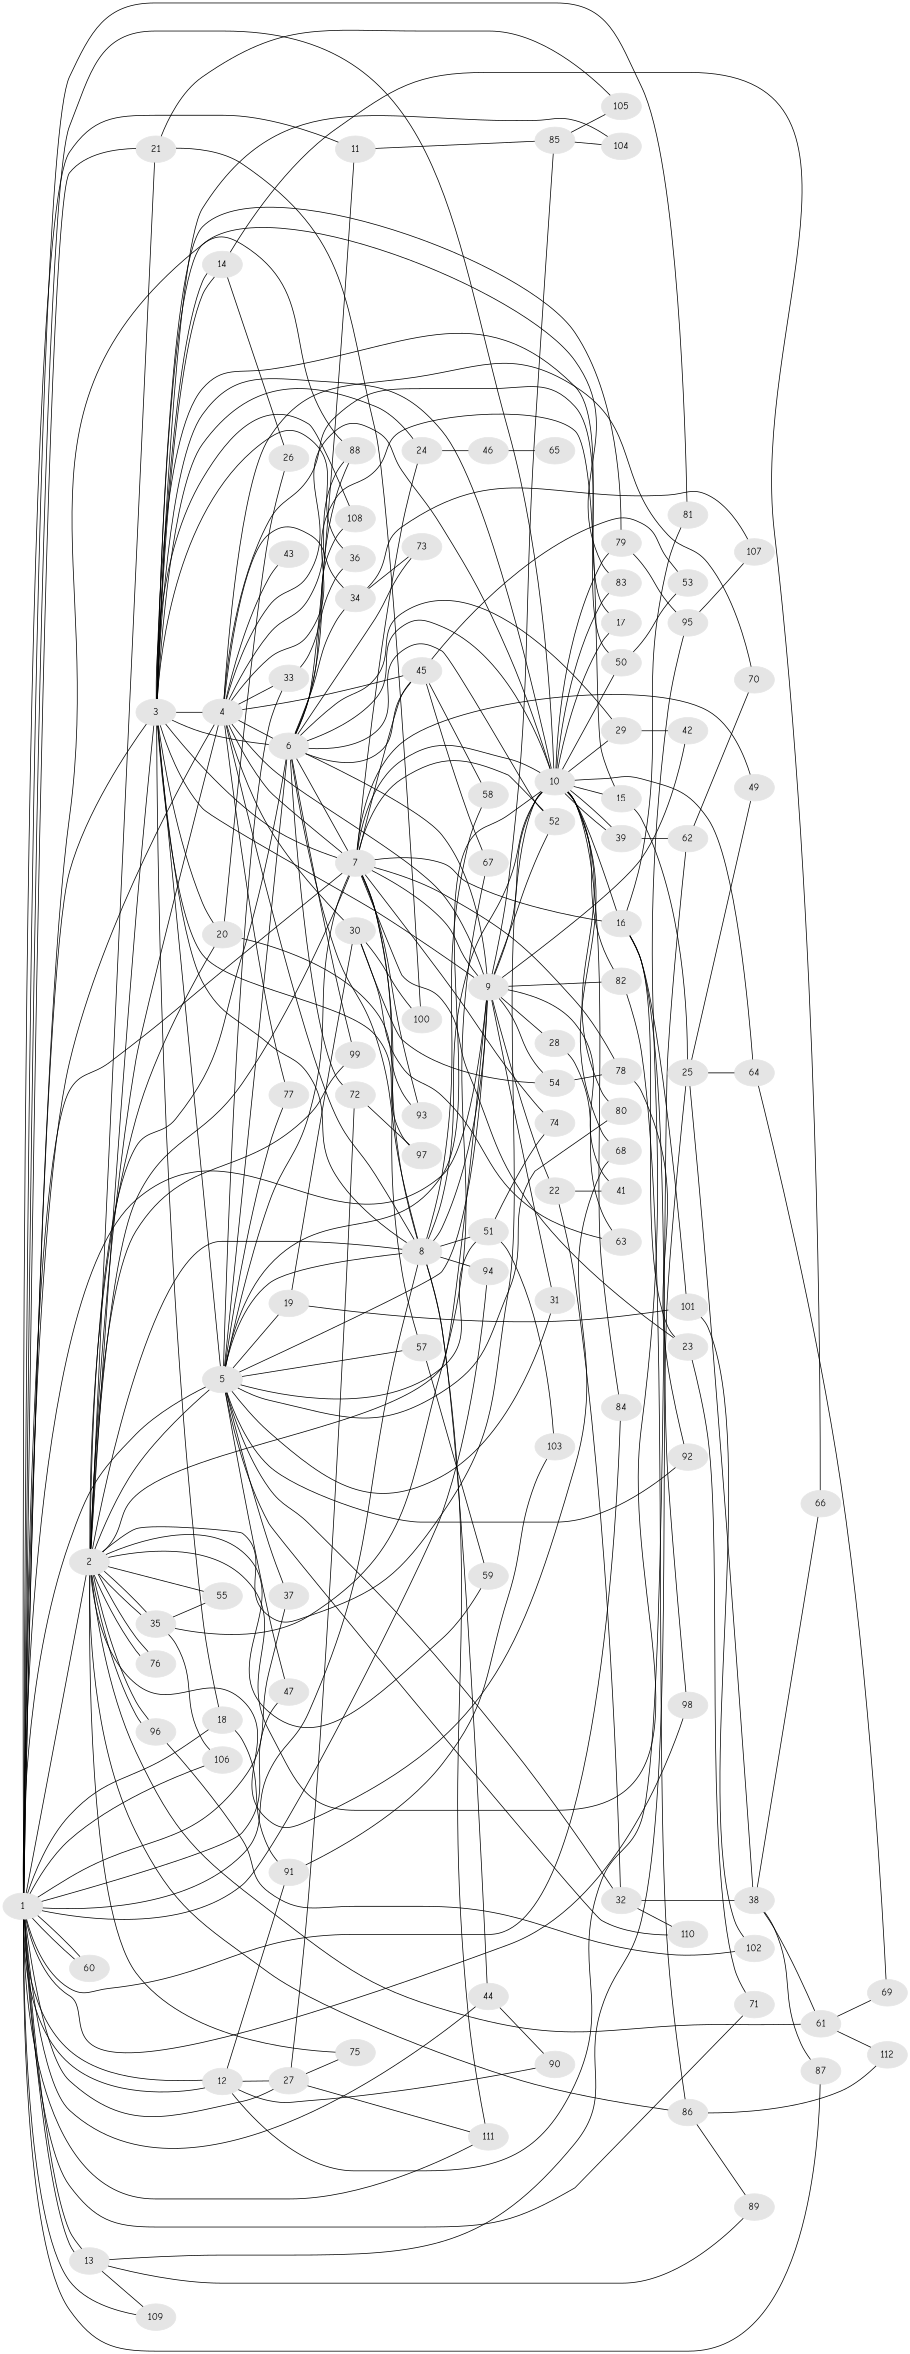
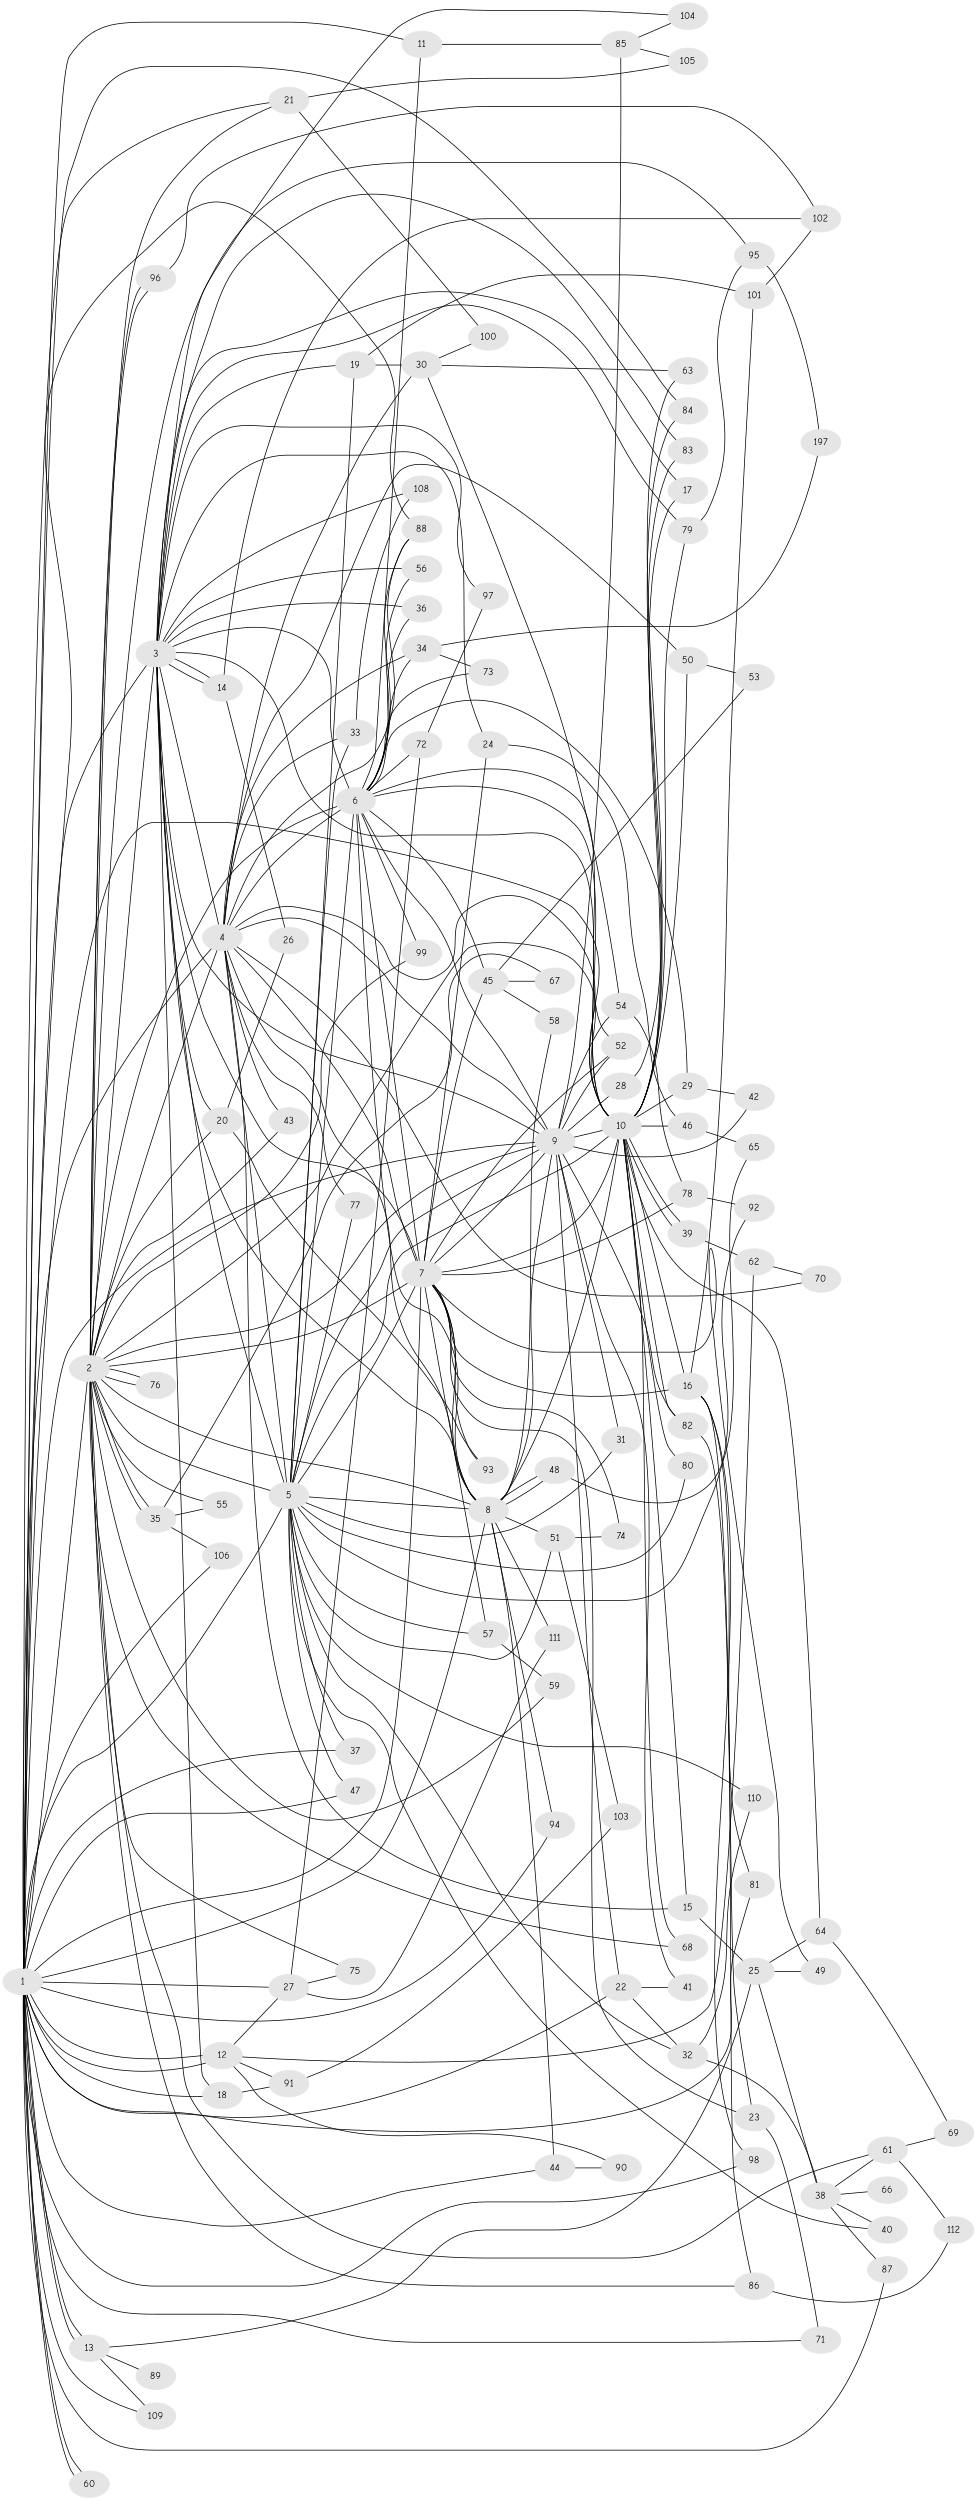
edge "19" -- "3": added
edge "14" -- "66": now "14" -- "102"
node "107": label "107" -> "197"
node "56": added
edge "45" -- "4": now "5" -- "4"
edge "10" -- "46": added
edge "43" -- "2": added
node "48": added
edge "86" -- "89": removed
edge "1" -- "111": now "1" -- "22"
node "40": added
